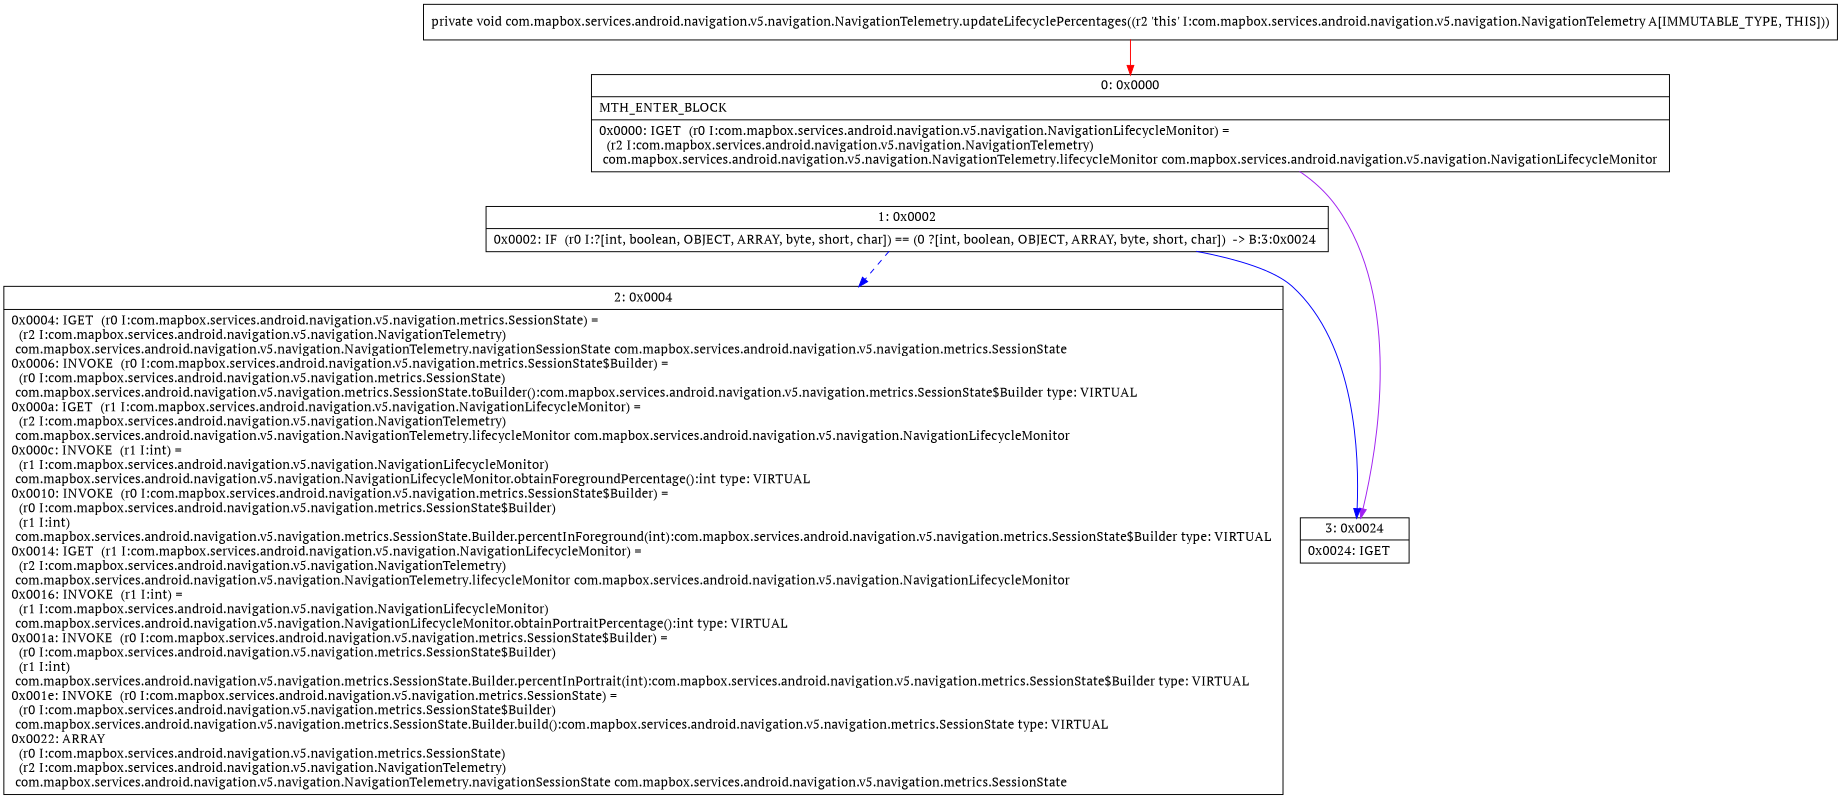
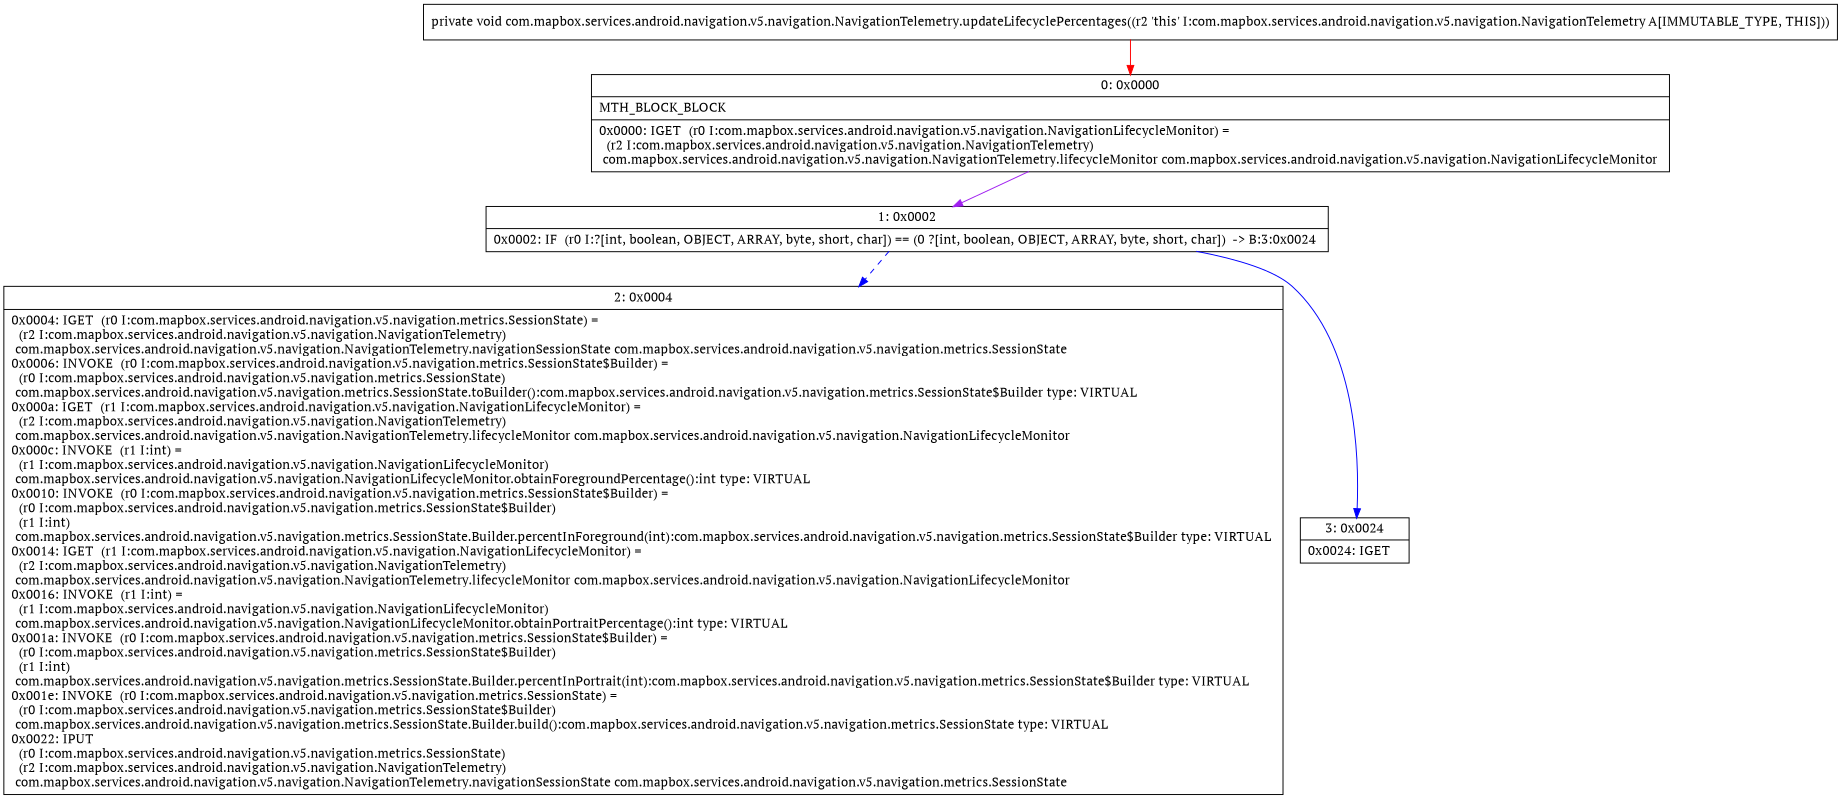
node "0: 0x0000": text "MTH_ENTER_BLOCK" -> "MTH_BLOCK_BLOCK"
edge "0: 0x0000" -> "3: 0x0024": now "0: 0x0000" -> "1: 0x0002"
node "2: 0x0004": text "0x0022: ARRAY" -> "0x0022: IPUT"
